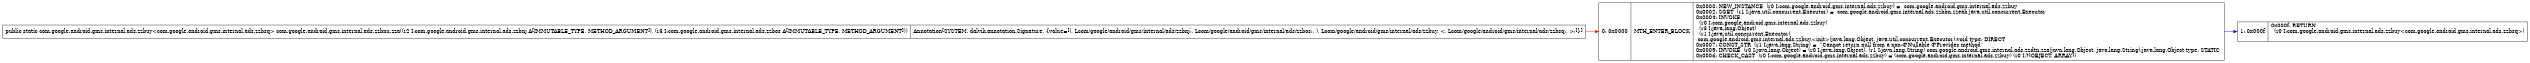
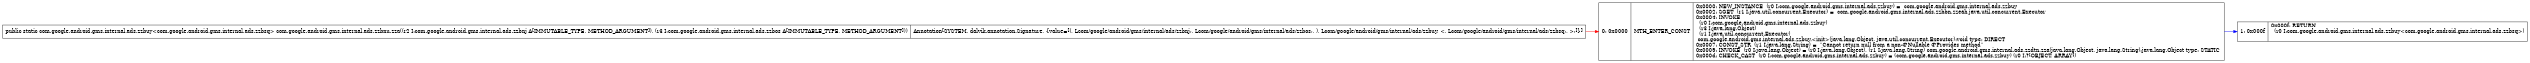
node "0: 0x0000": text "MTH_ENTER_BLOCK" -> "MTH_ENTER_CONST"
